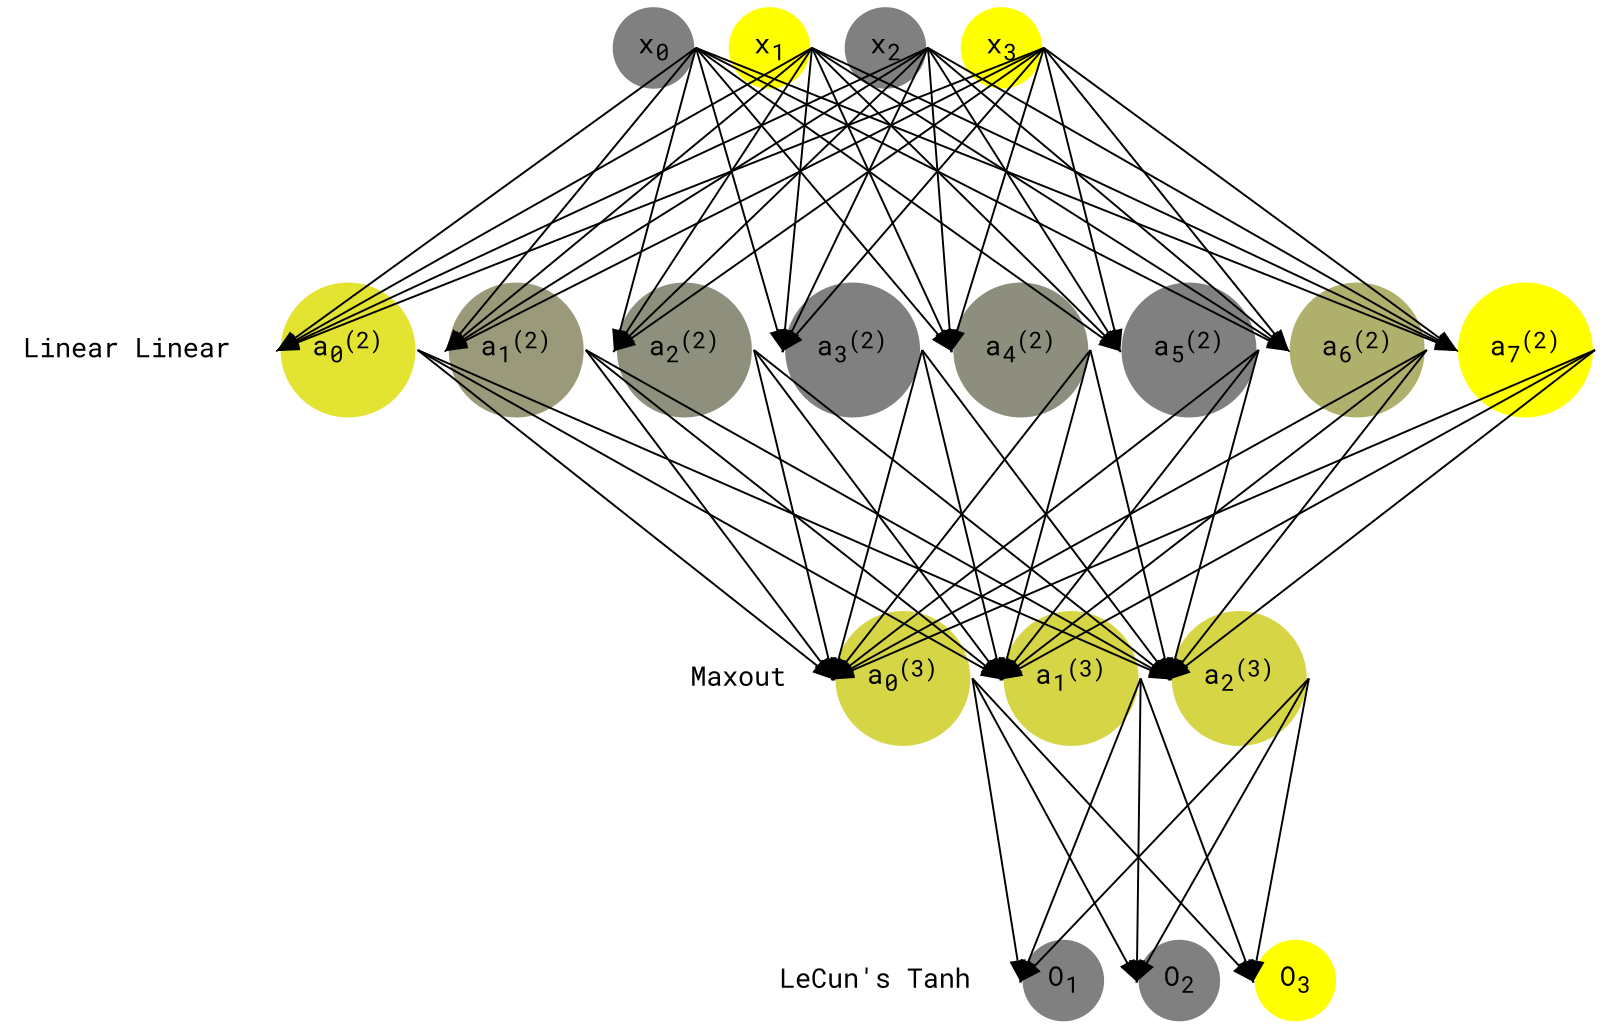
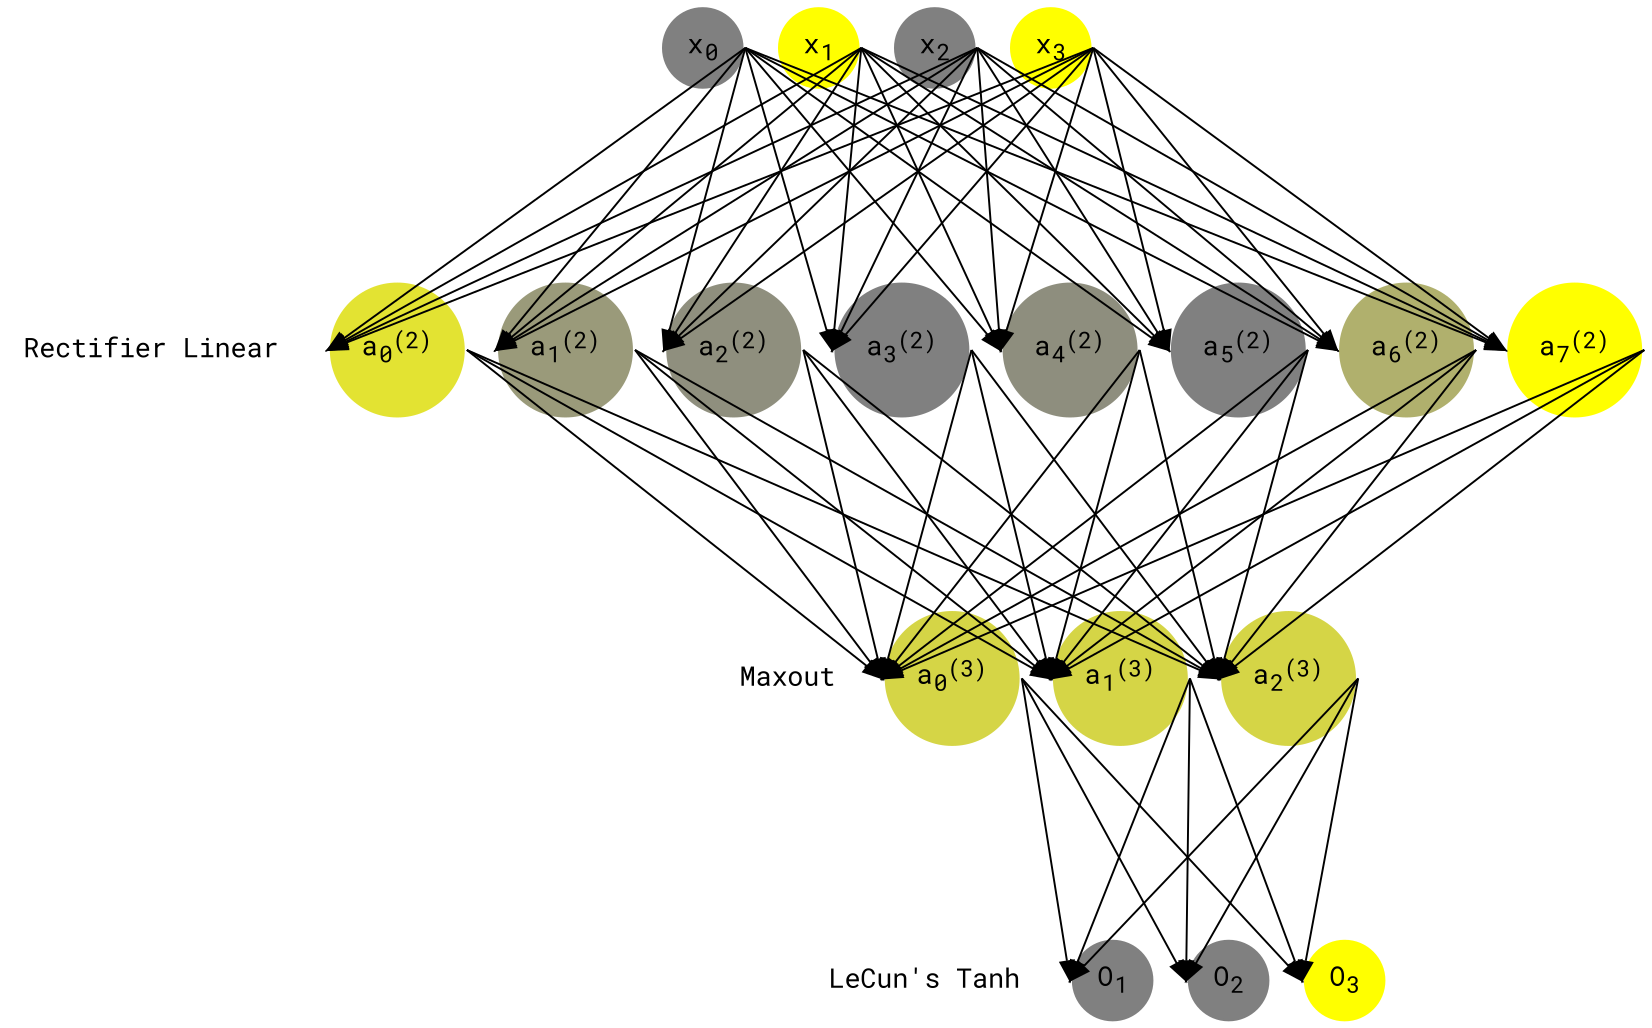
node "Linear Linear": label "Linear Linear" -> "Rectifier Linear"
